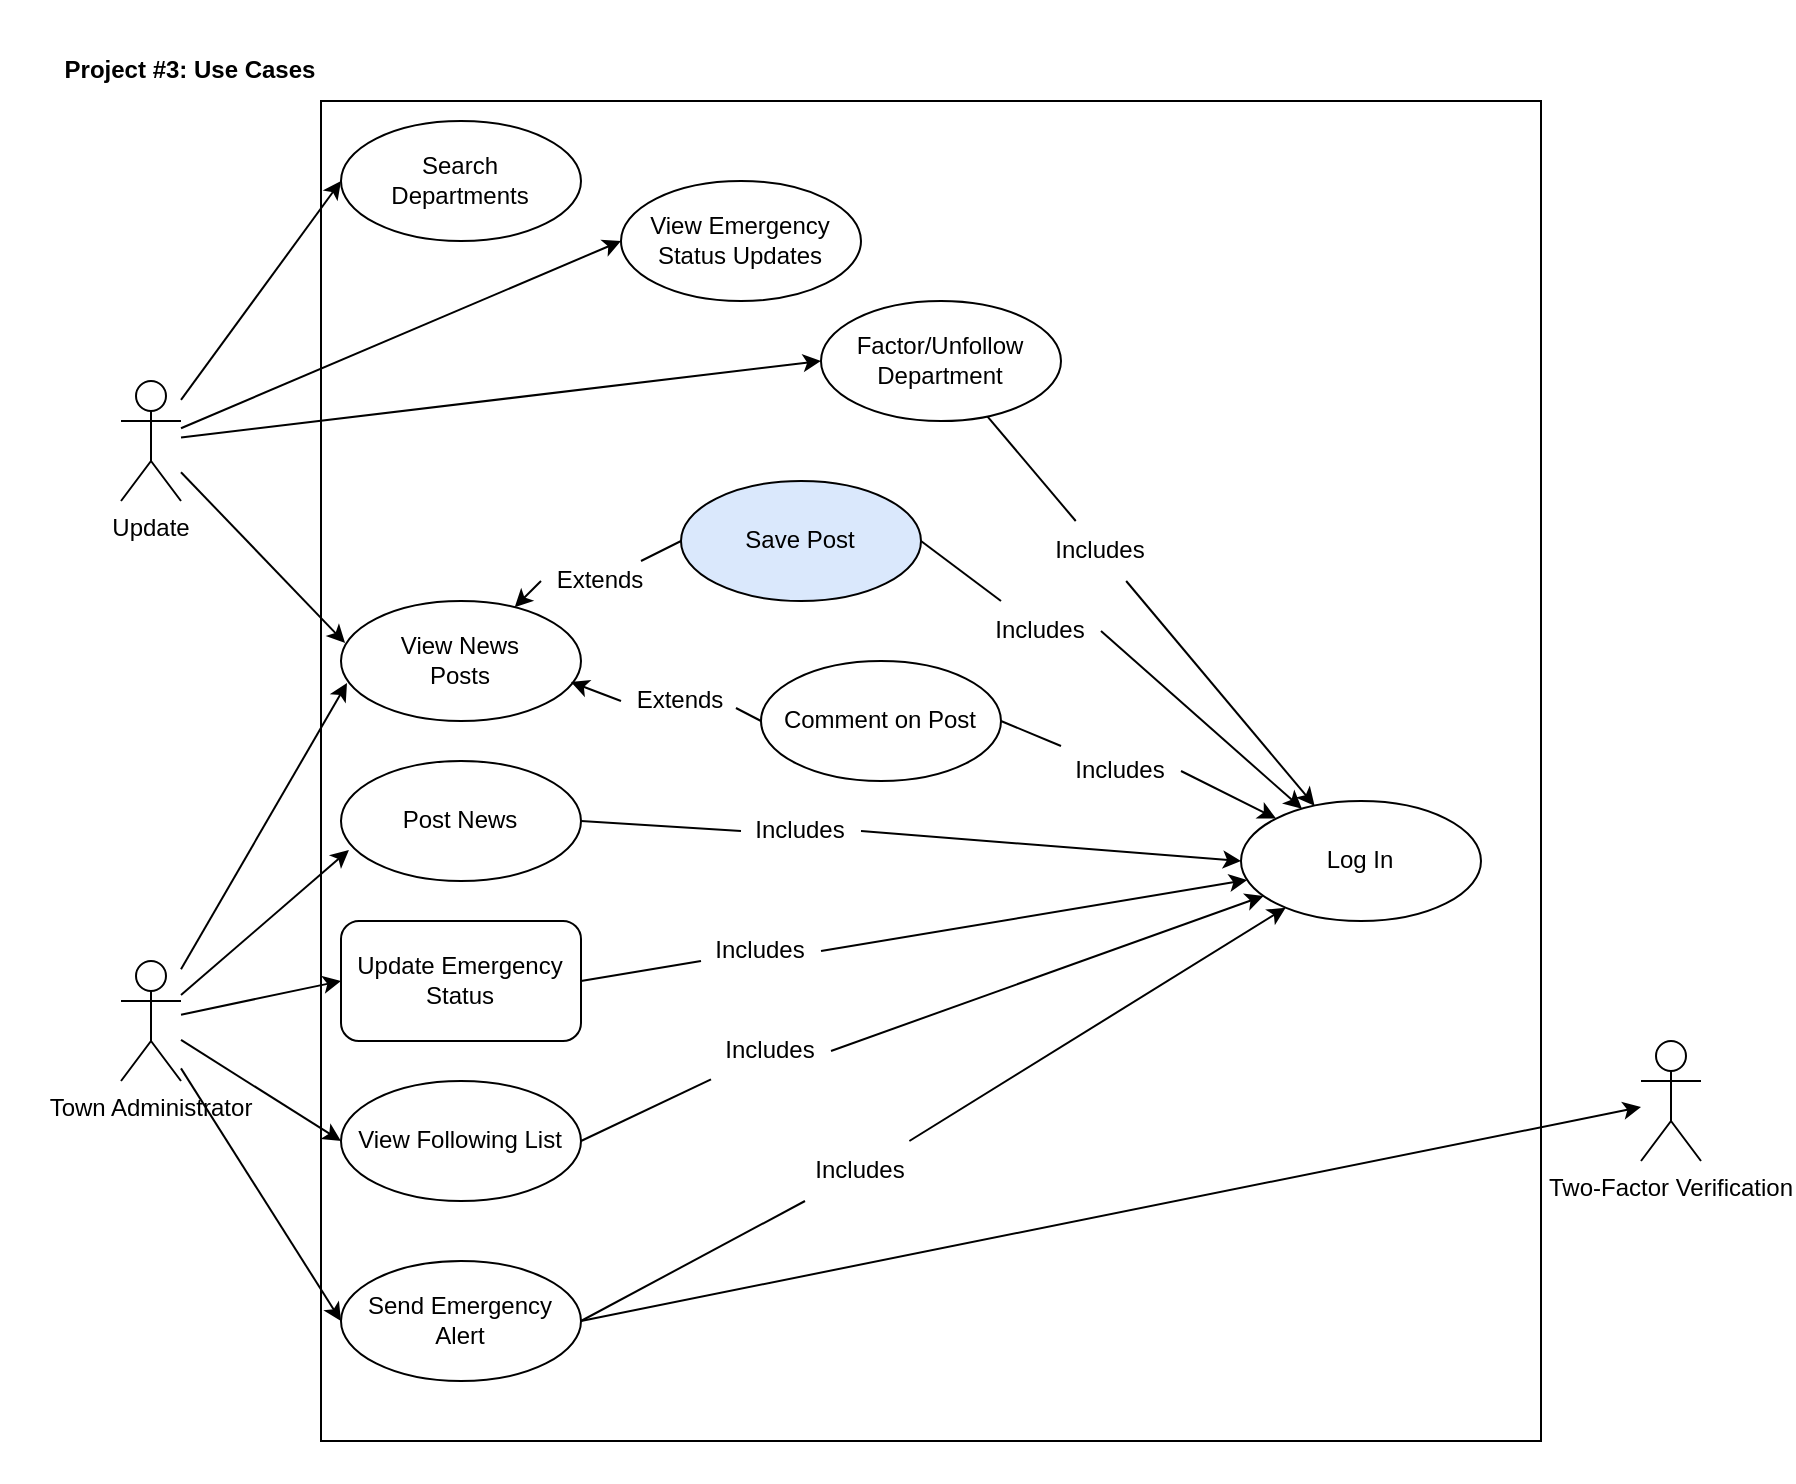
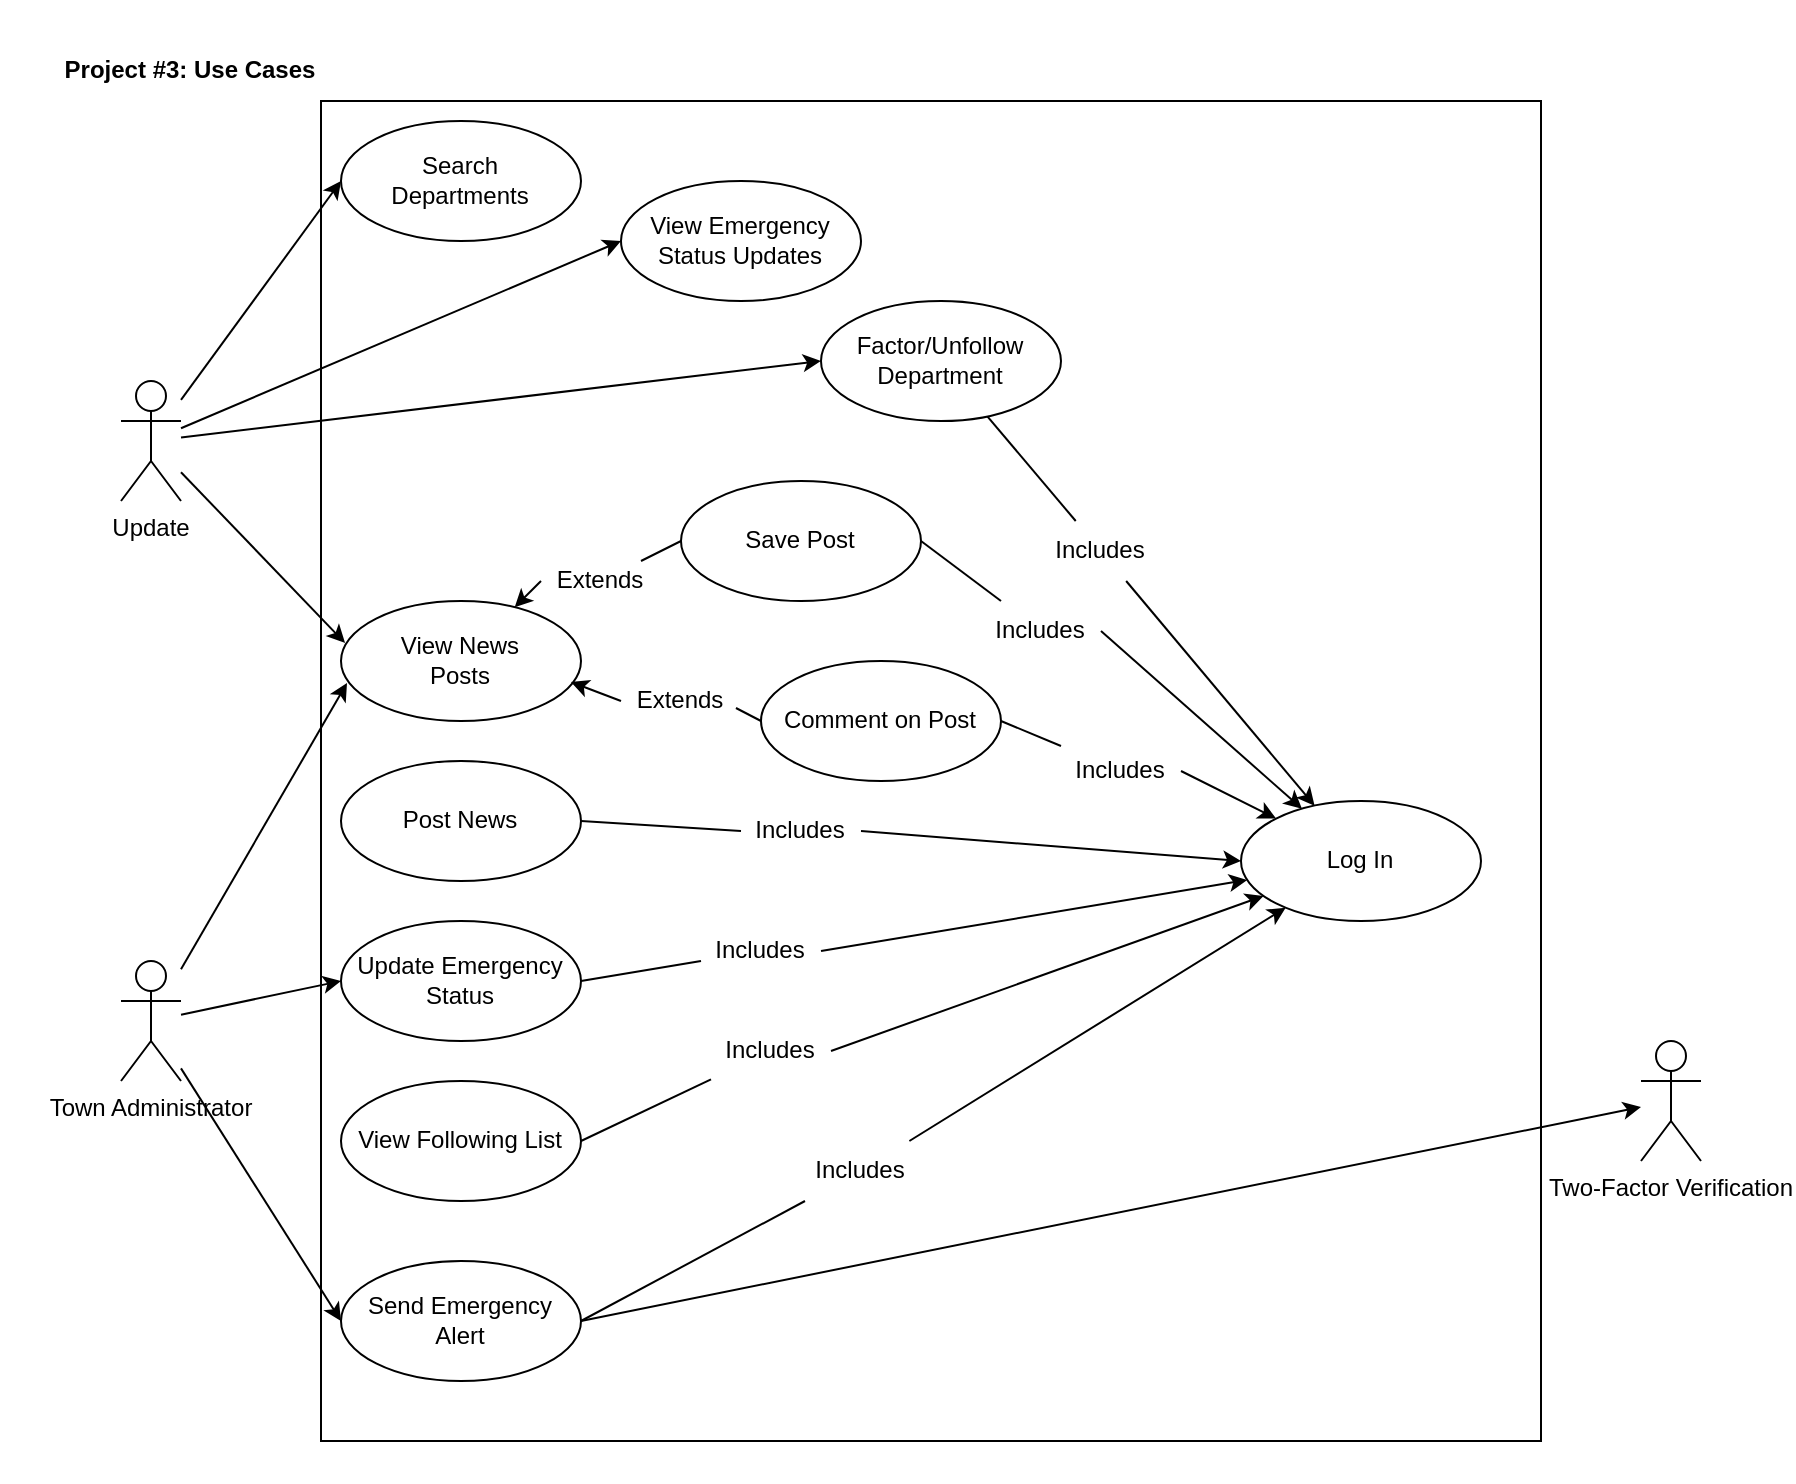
node "Save Post": fillcolor #dae8fc -> #ffffff
edge "Town Administrator" -> "Post News": removed
node "Update Emergency Status": shape rounded rectangle -> ellipse
edge "Town Administrator" -> "View Following List": removed
